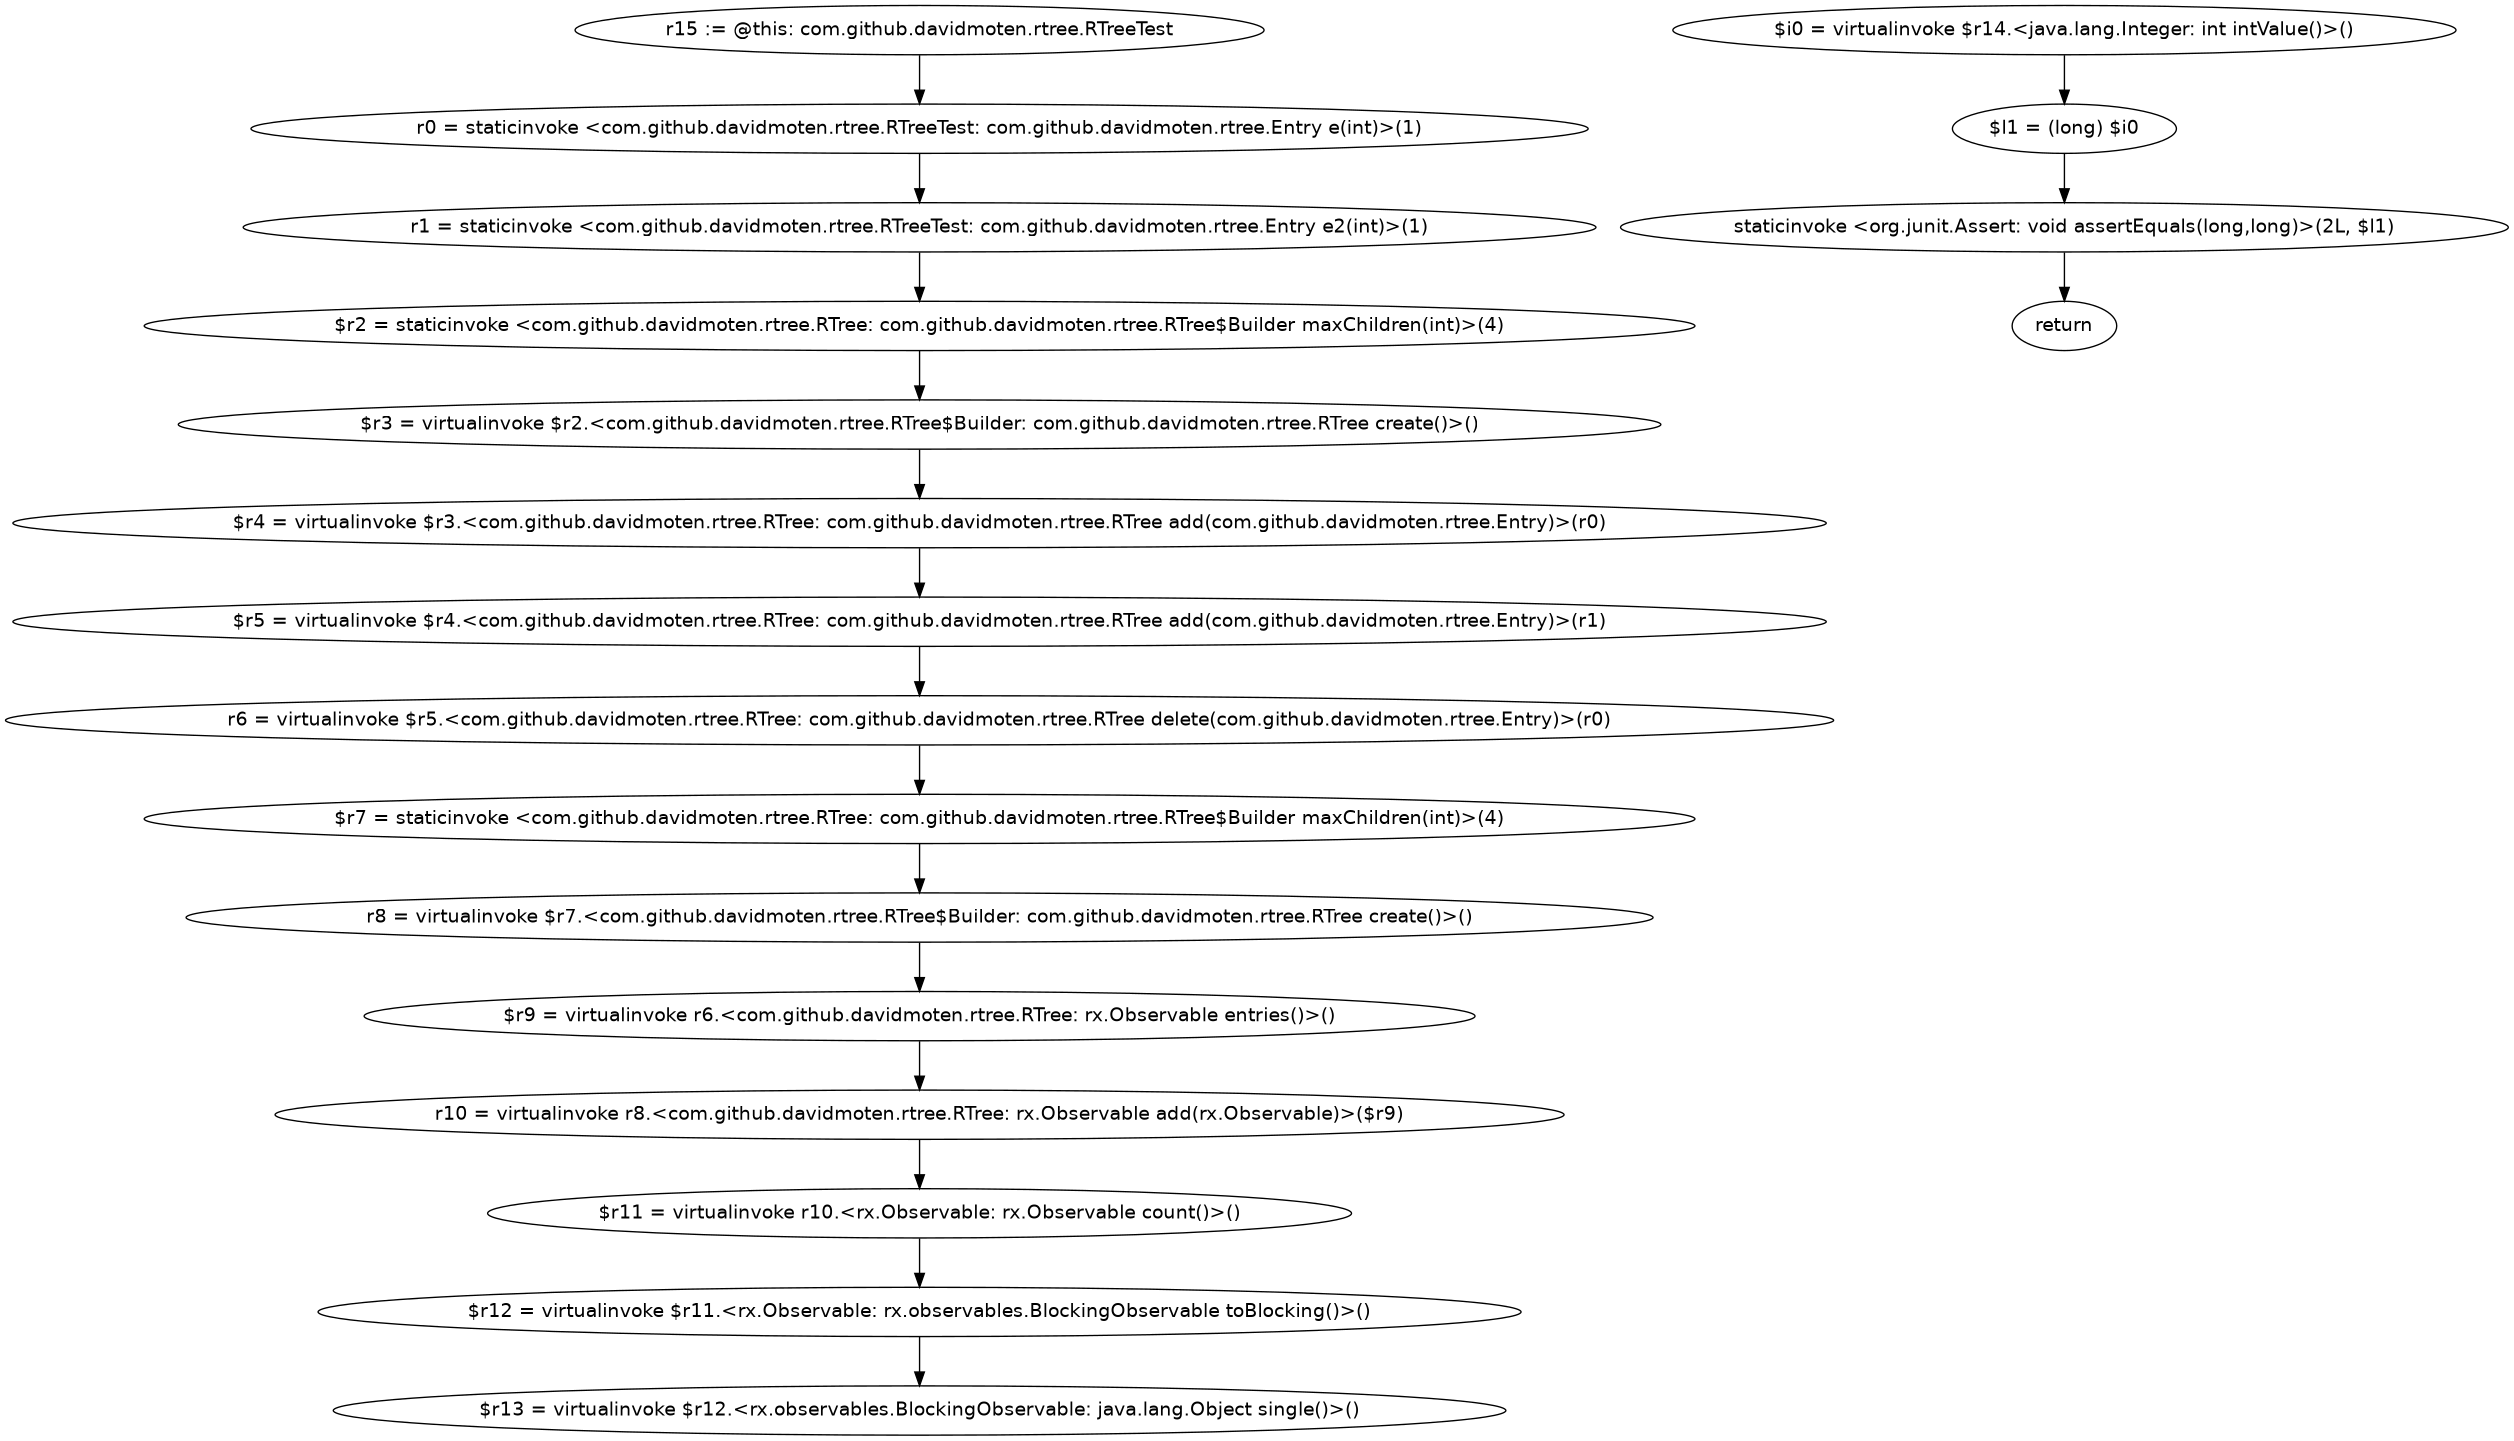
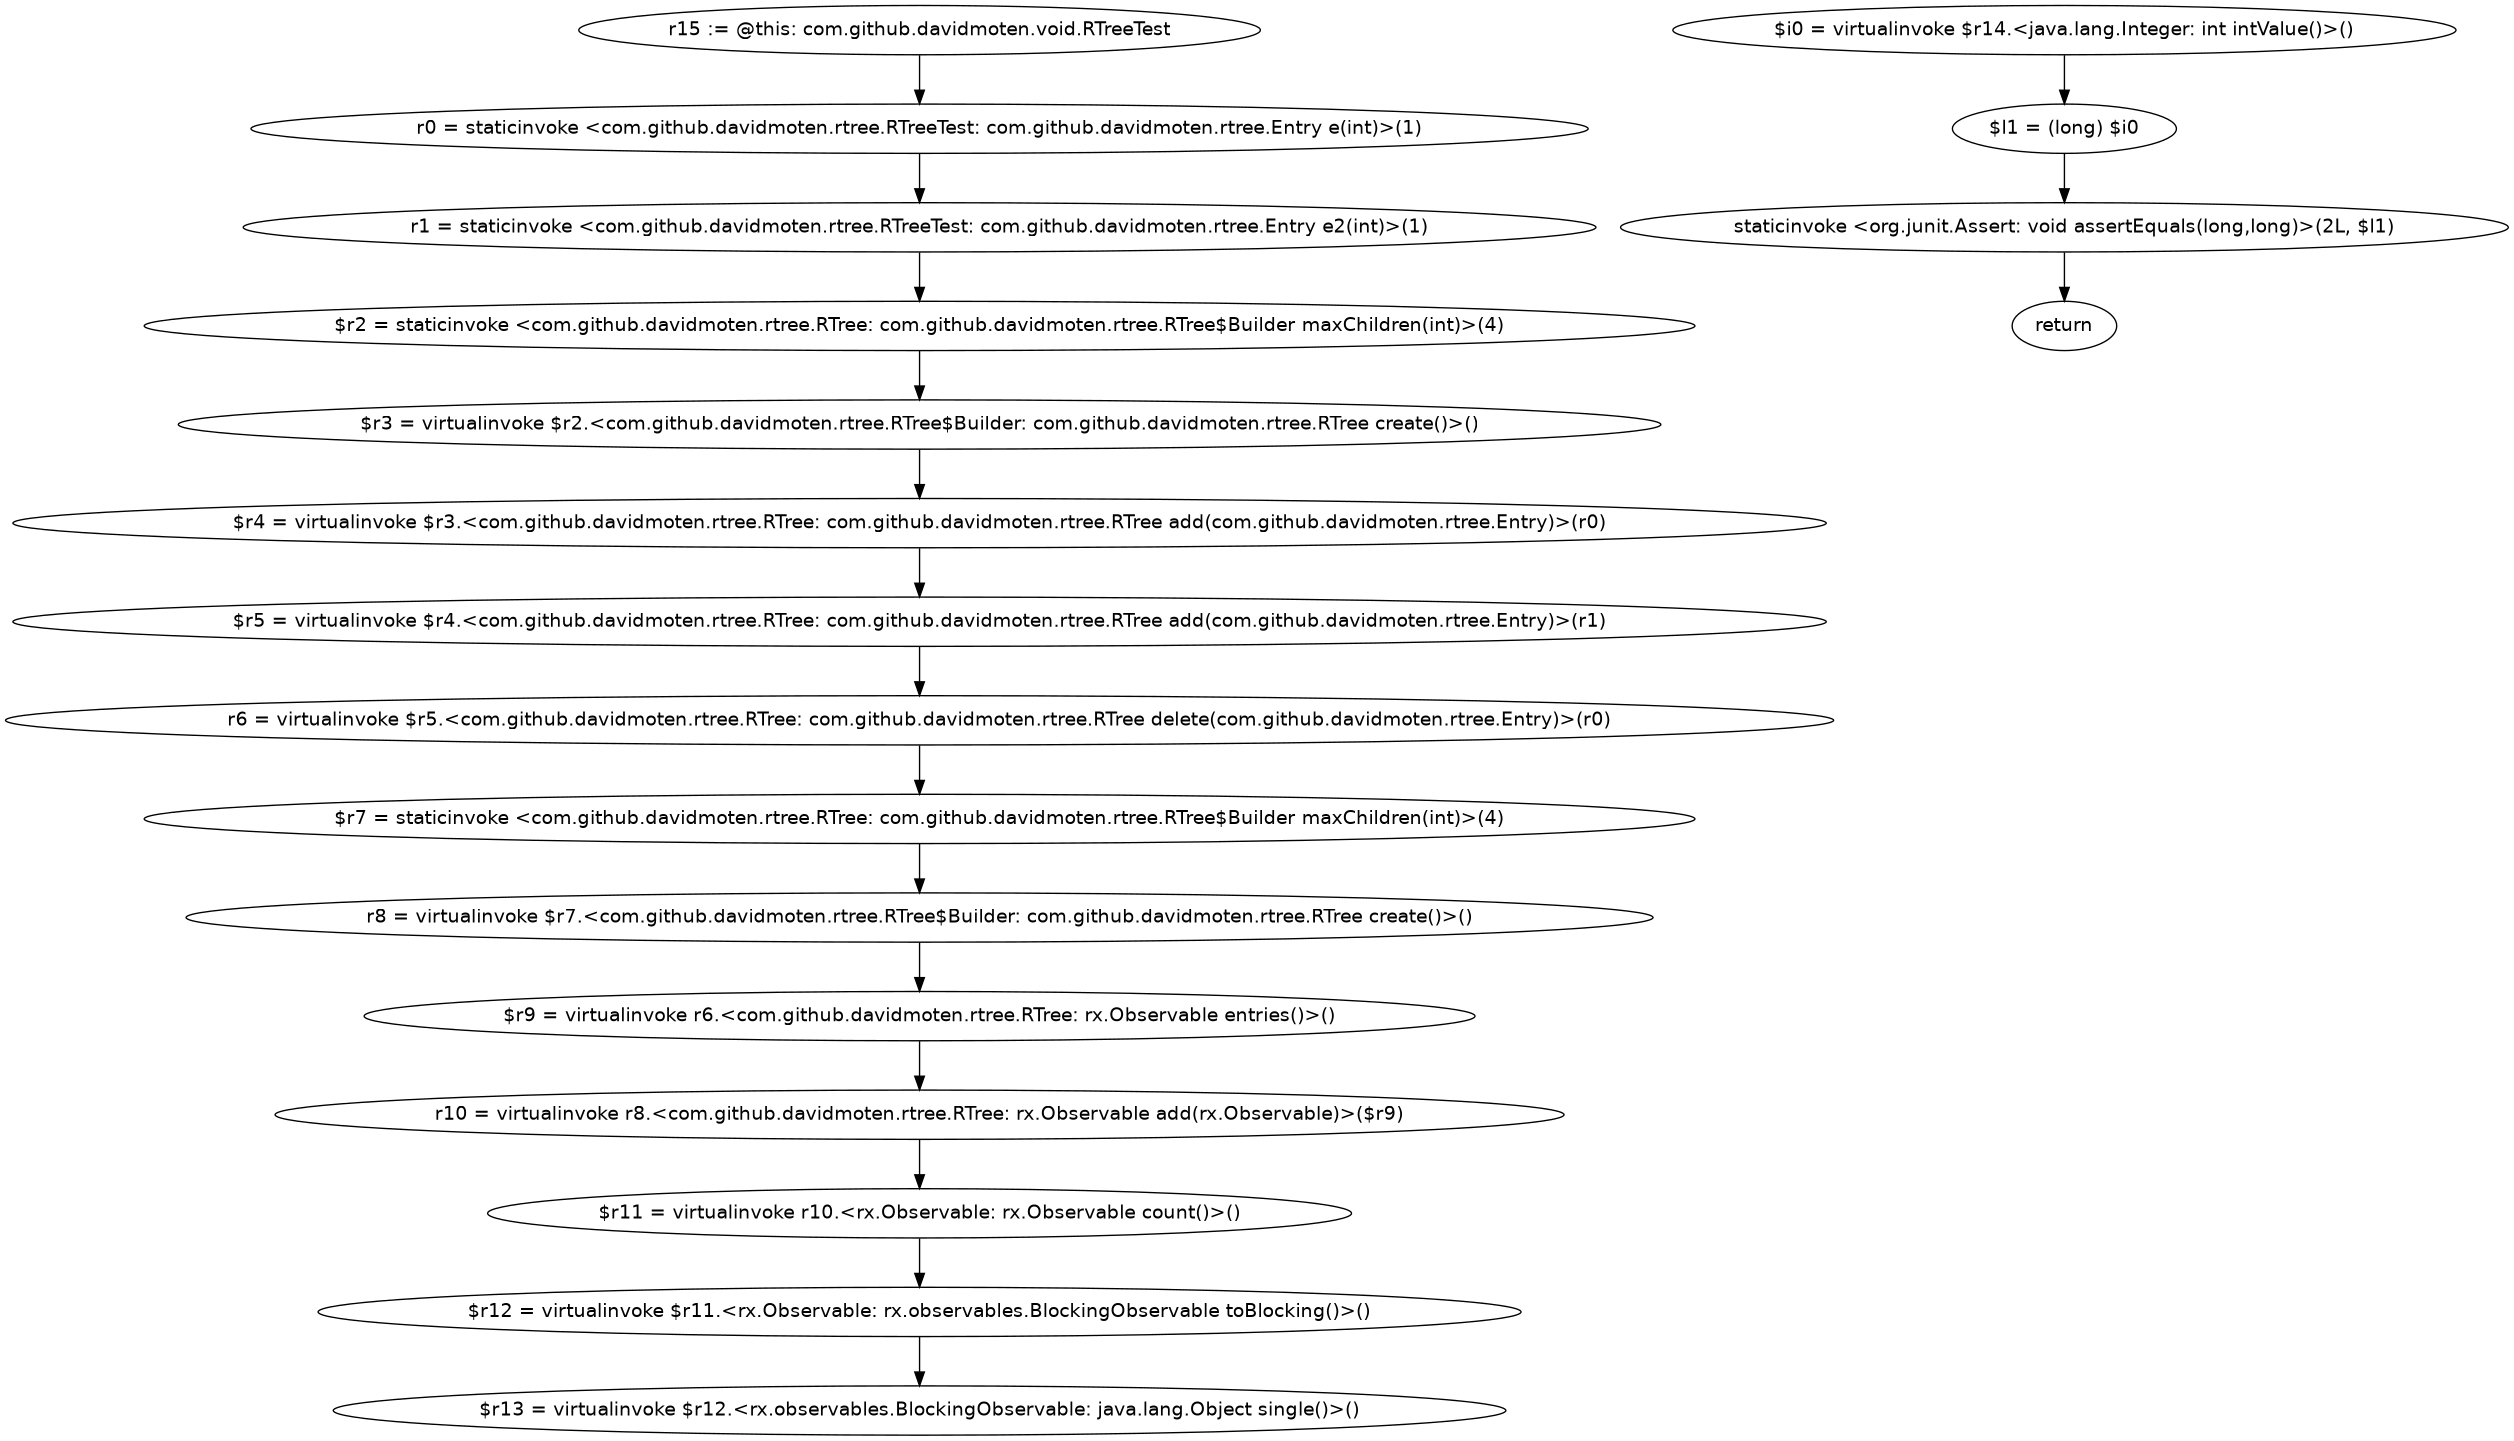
node "r15 := @this: com.github.davidmoten.rtree.RTreeTest": label "r15 := @this: com.github.davidmoten.rtree.RTreeTest" -> "r15 := @this: com.github.davidmoten.void.RTreeTest"
